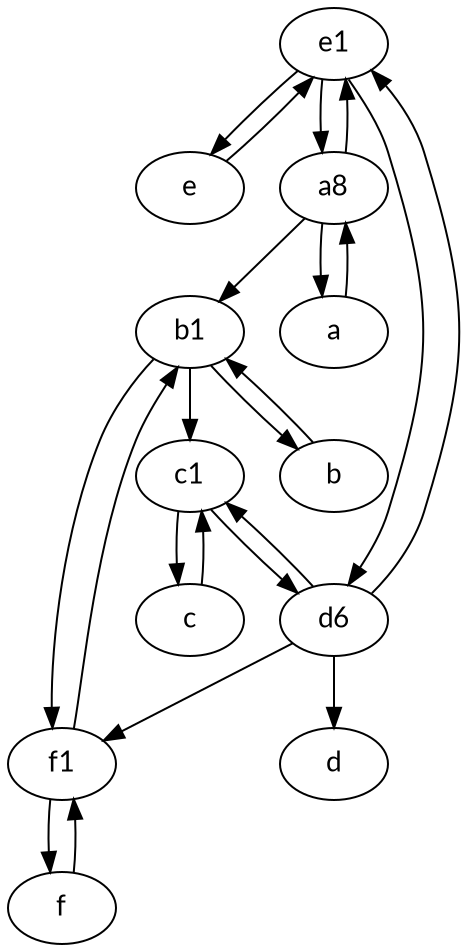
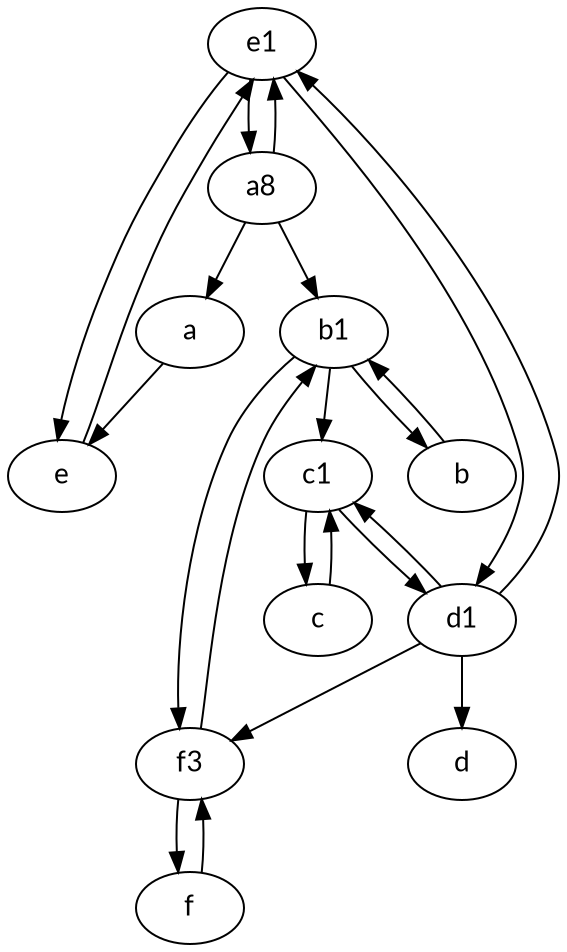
edge "a" -> "a8": now "a" -> "e"
node "d6": label "d6" -> "d1"
node "f1": label "f1" -> "f3"
